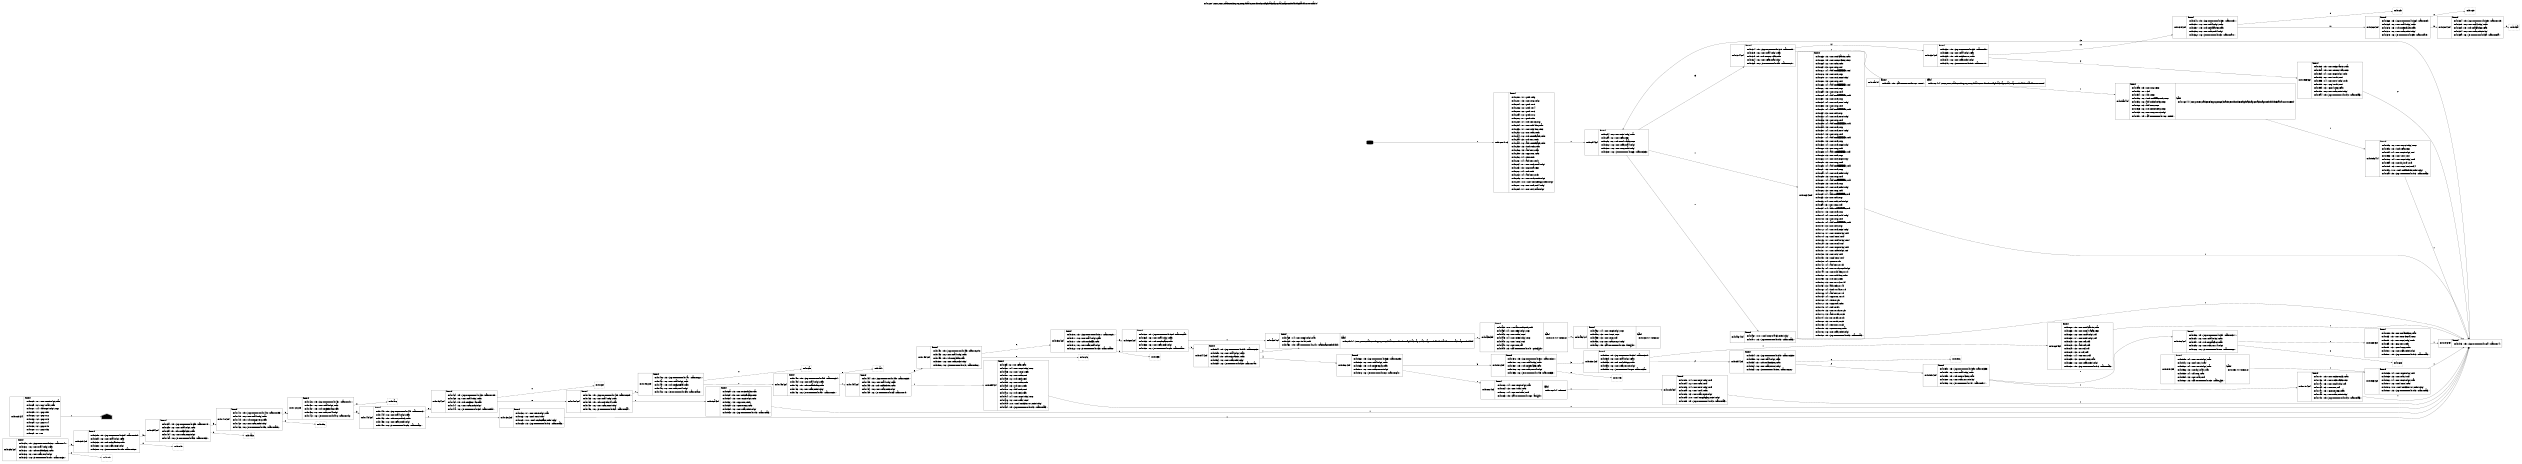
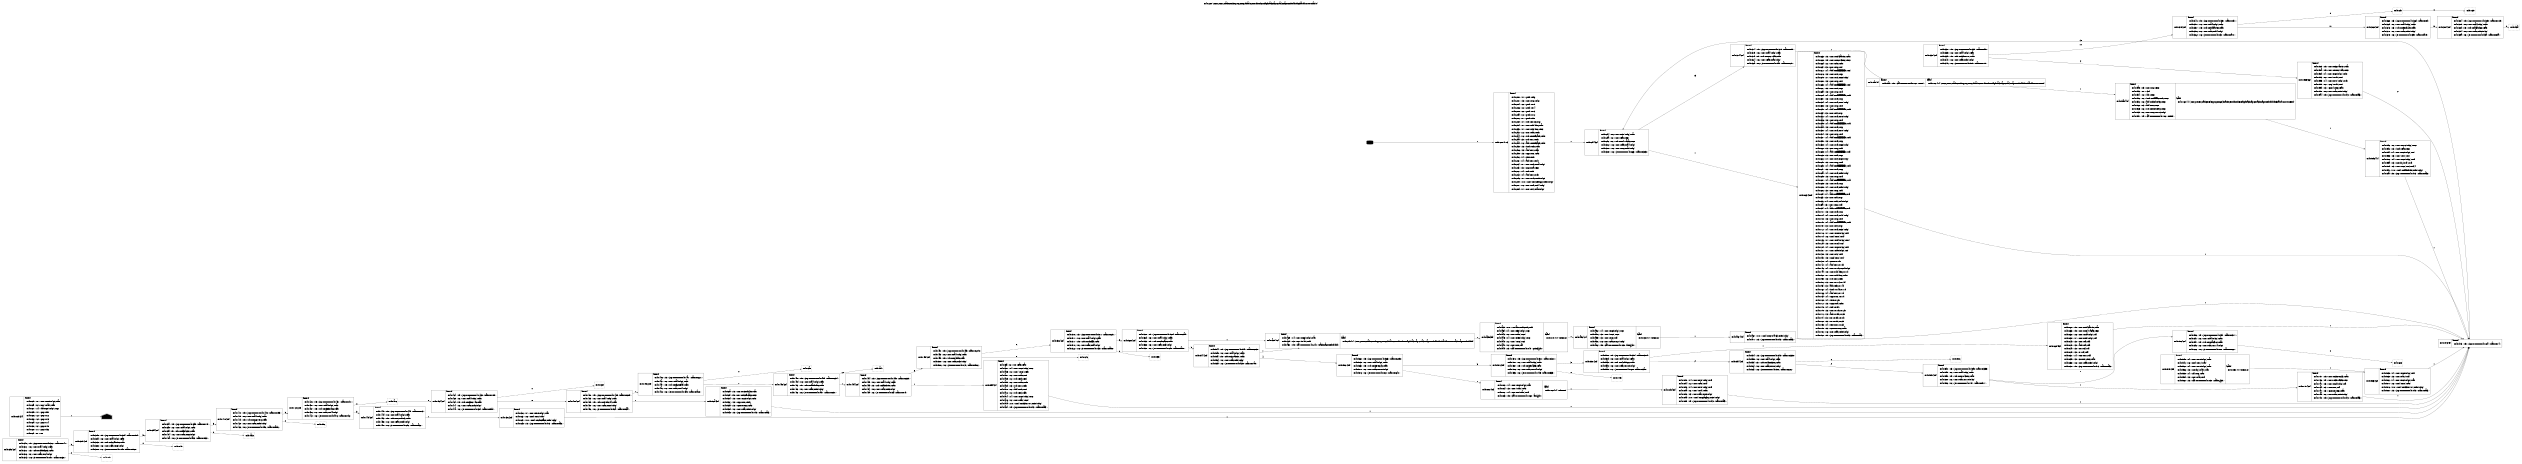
edge "0x401368 [28]" -> "0x401c99": now "0x401cf0" -> "0x401c99"
edge "0x401314 [28]" -> "0x401330 [28]": removed, label "12"
edge "0x4012f4 [32]" -> "0x401a67 [15]": now "0x401a52 [21]" -> "0x401a67 [15]"
node "0x4018ee [30]": removed
edge "0x4014b8 [28]" -> "0x401ad7": label " 0" -> " 12"
edge "0x401448 [28]" -> "0x401464 [28]": now "0x401a76" -> "0x401464 [28]"
